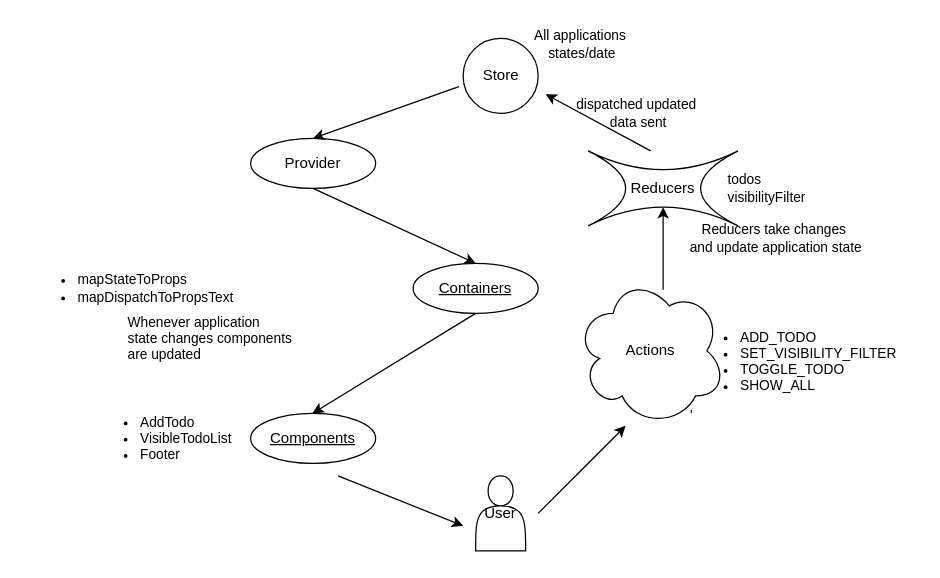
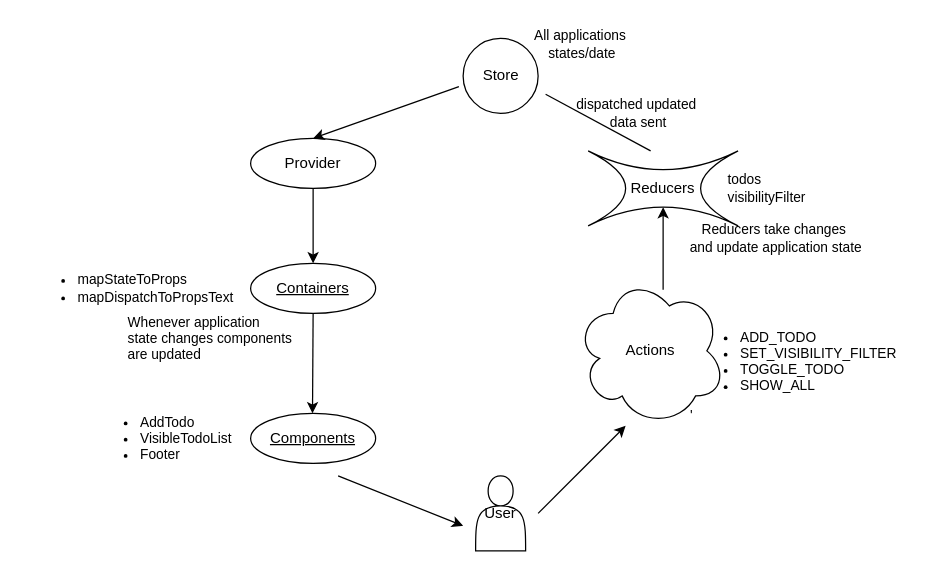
edge "Reducers" -> "Store": arrowhead classic -> none
node "Containers": moved (476, 288) -> (313, 288)
